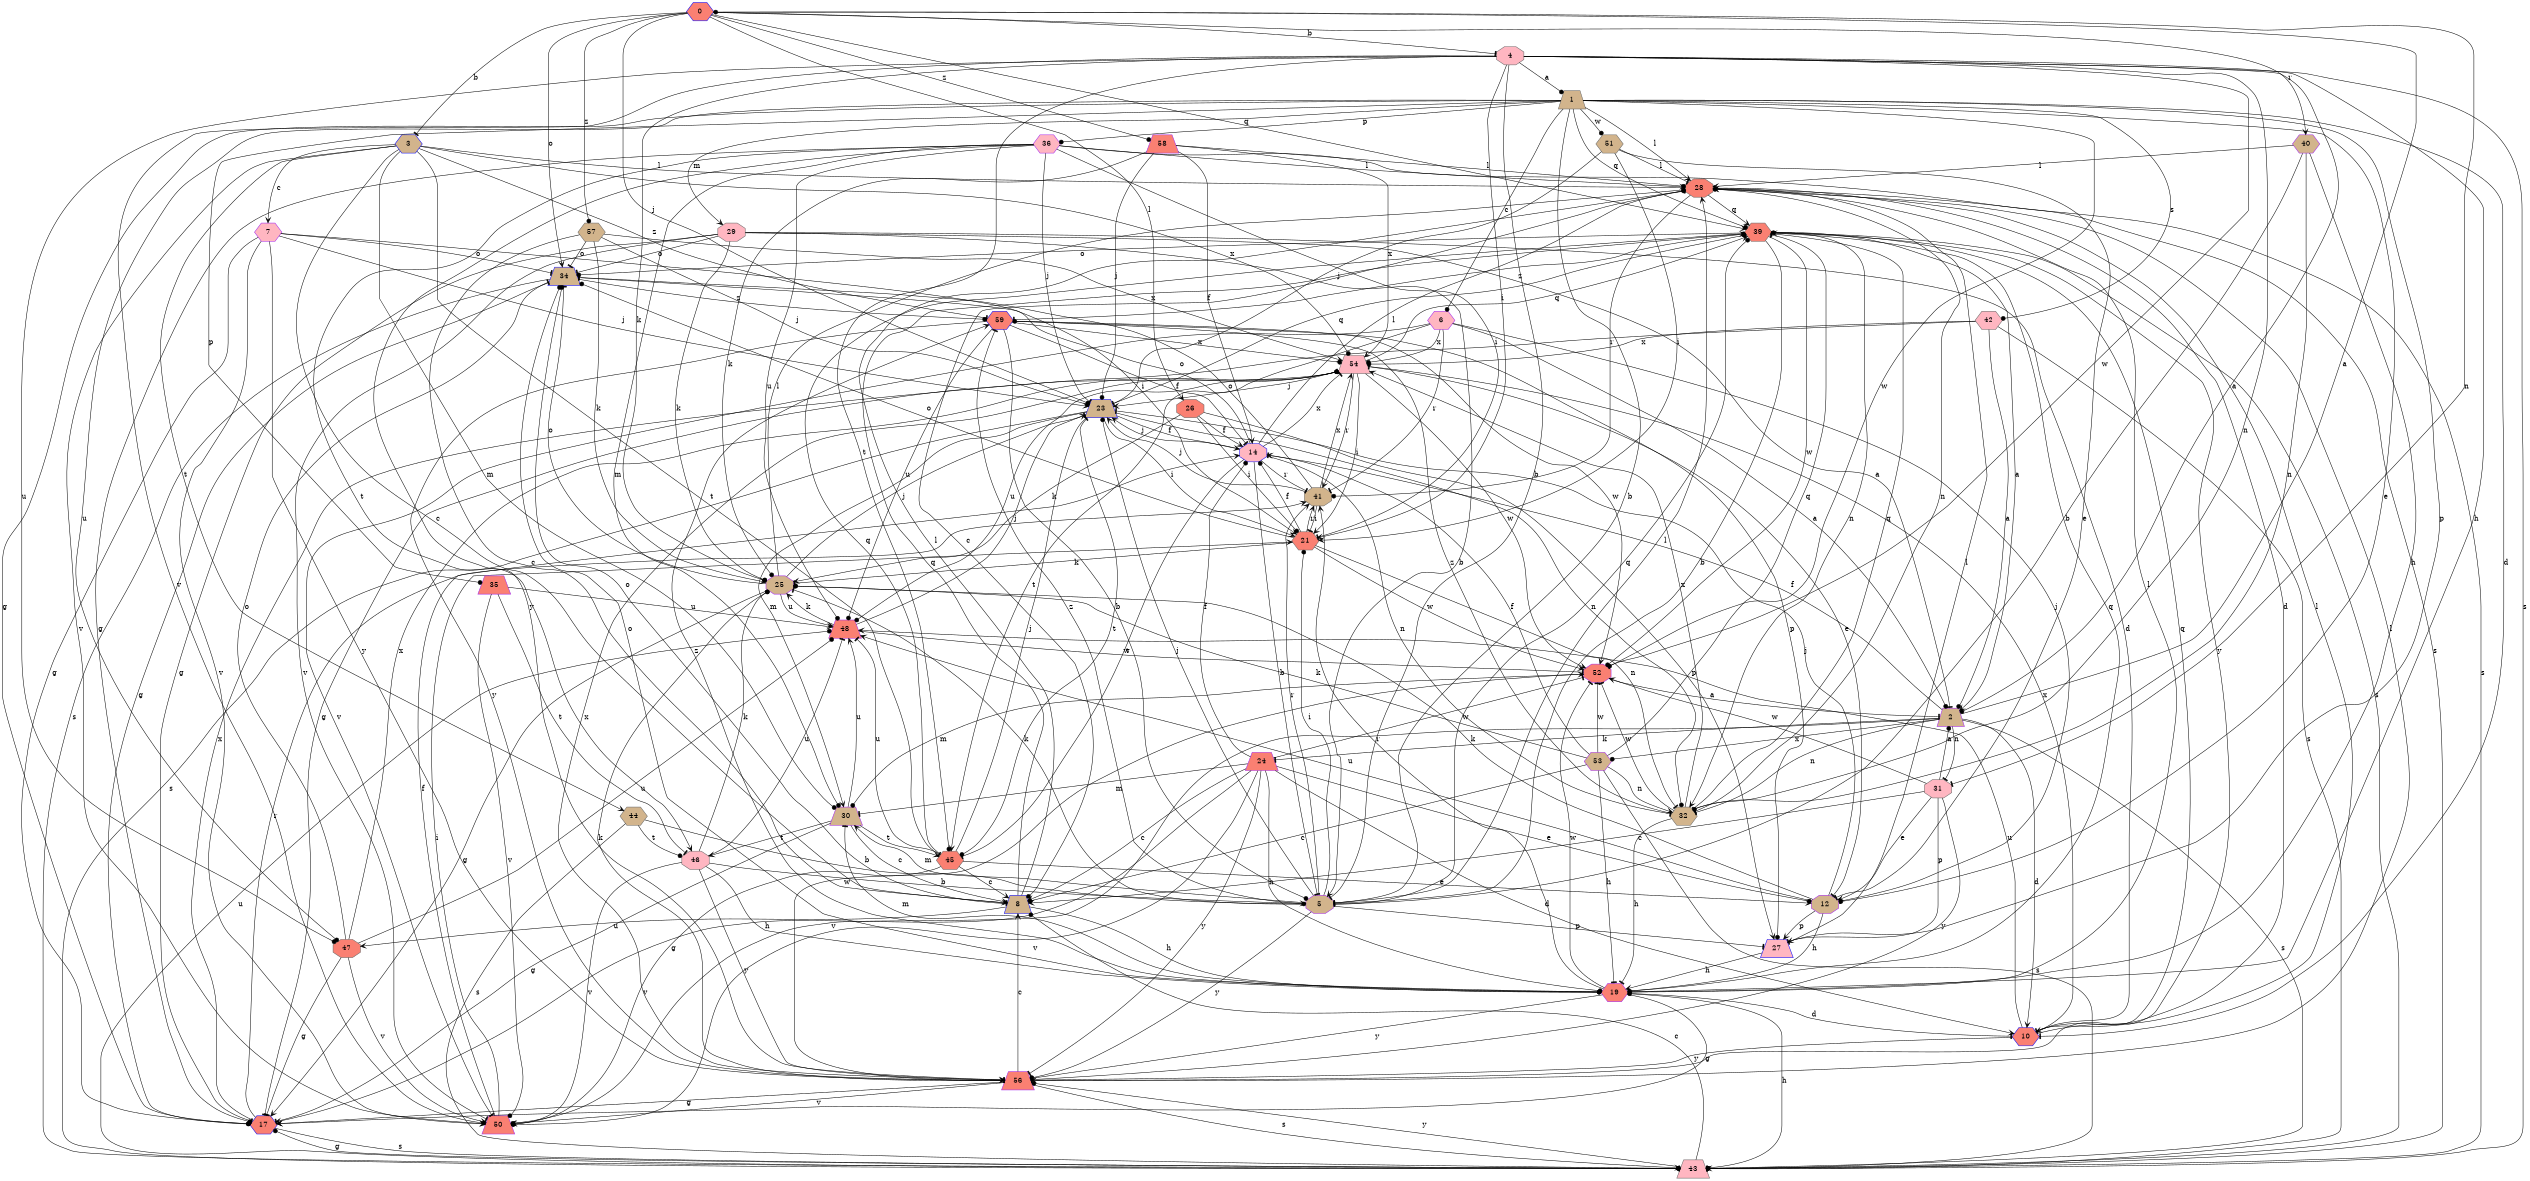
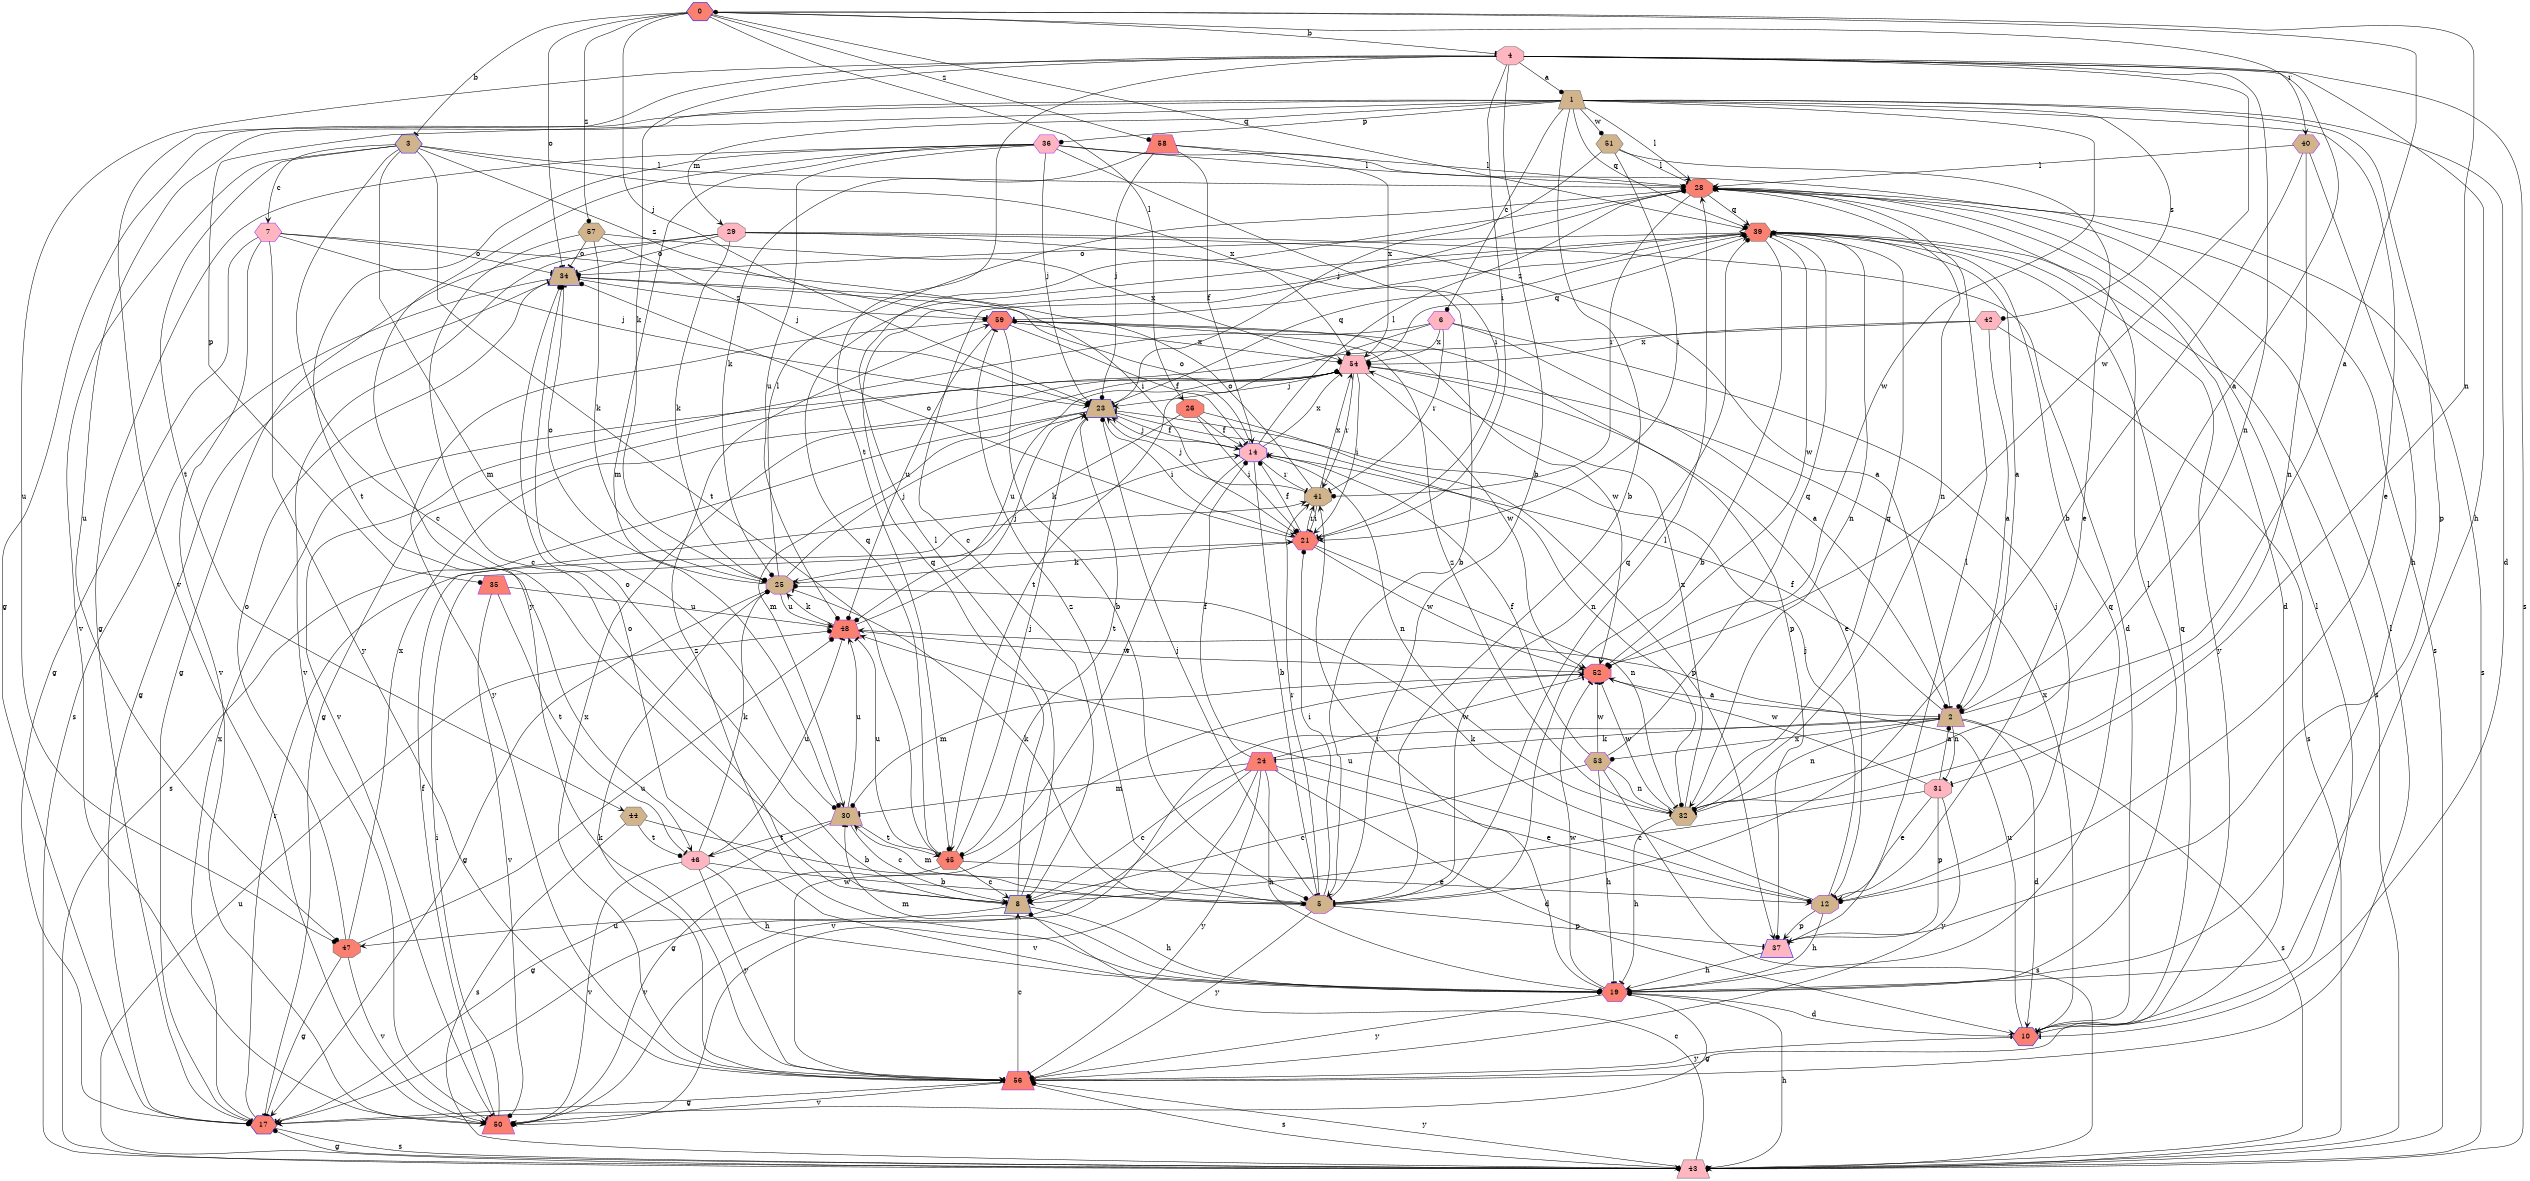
edge "0" -> "34": arrowhead vee -> tee
edge "8" -> "39": arrowhead dot -> vee
node "21": color gray40 -> purple
edge "53" -> "25": removed, label "k"
node "27": label "27" -> "37"
